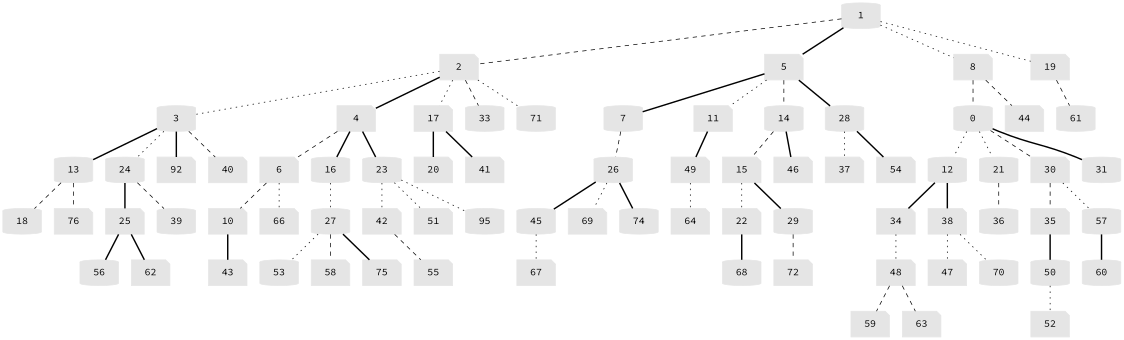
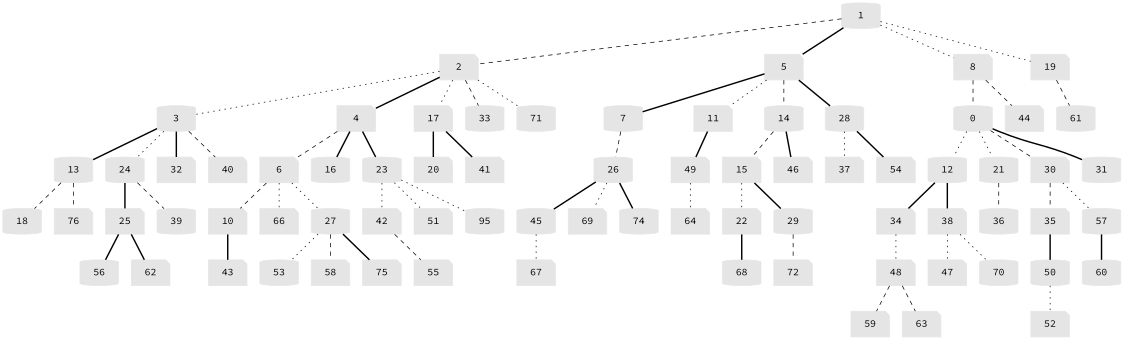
node "92": label "92" -> "32"
edge "16" -- "27": now "6" -- "27"
